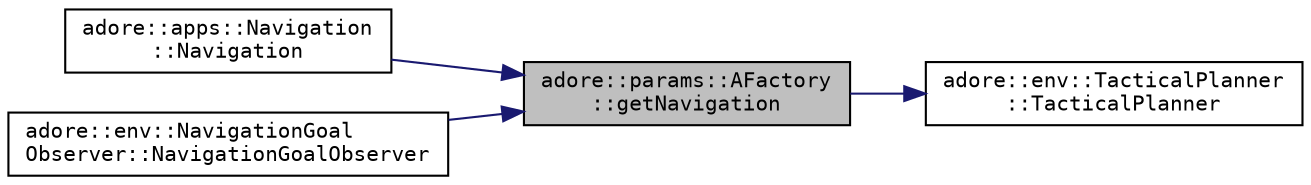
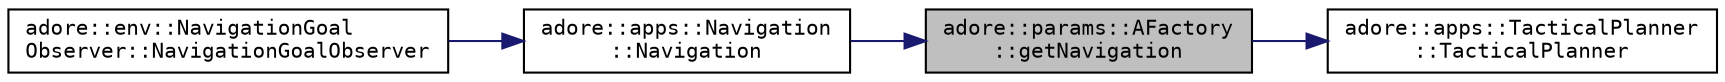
node "adore::env::TacticalPlanner ::TacticalPlanner": label "adore::env::TacticalPlanner ::TacticalPlanner" -> "adore::apps::TacticalPlanner ::TacticalPlanner"
edge "adore::env::NavigationGoal Observer::NavigationGoalObserver" -> "adore::params::AFactory ::getNavigation": now "adore::env::NavigationGoal Observer::NavigationGoalObserver" -> "adore::apps::Navigation ::Navigation"
